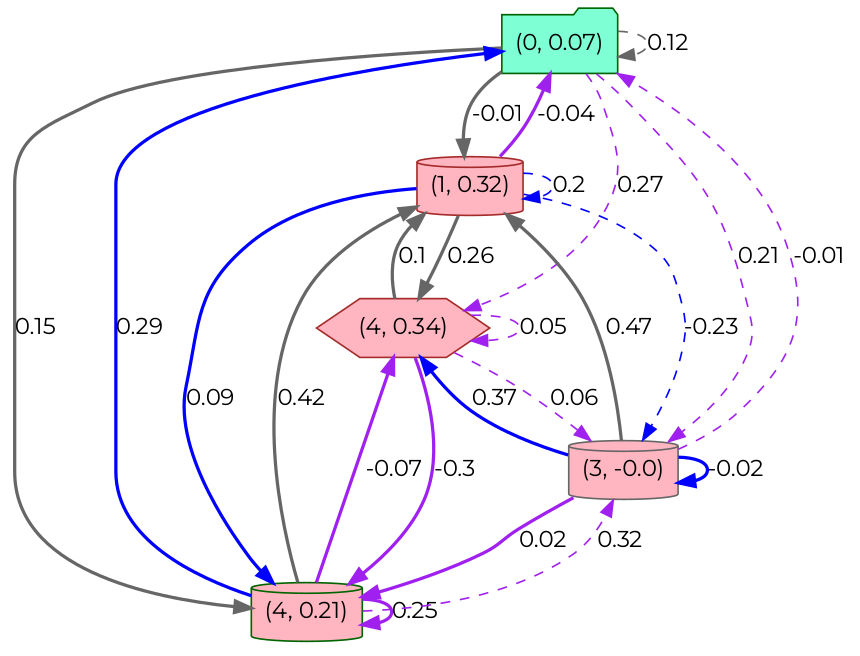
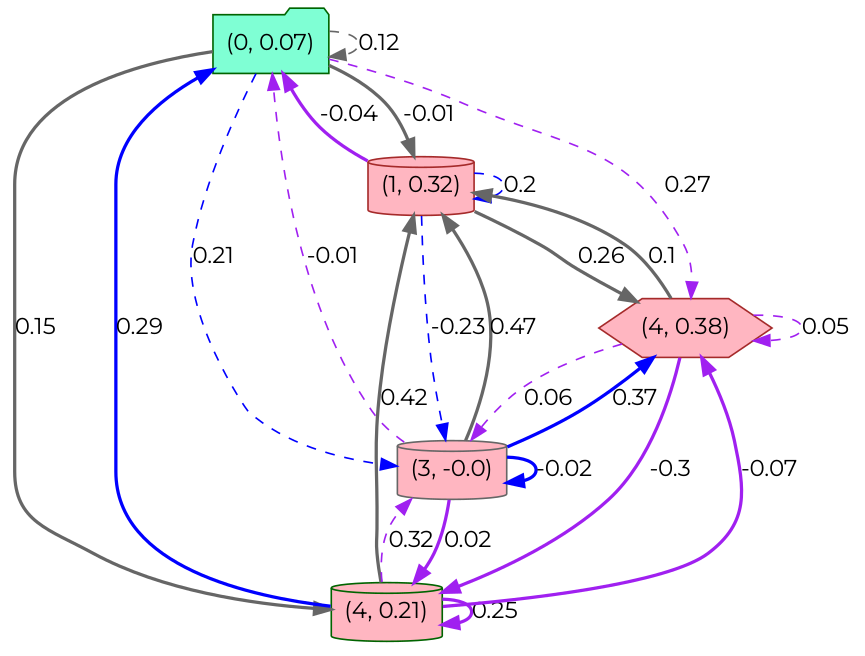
edge "(0, 0.07)" -> "(3, -0.0)": color purple -> blue
edge "(1, 0.32)" -> "(4, 0.21)": removed, label "0.09"
node "(4, 0.34)": label "(4, 0.34)" -> "(4, 0.38)"
